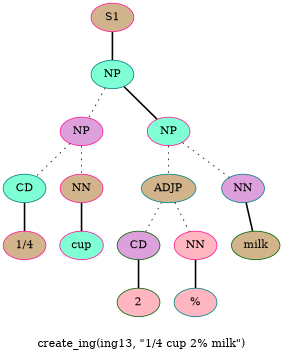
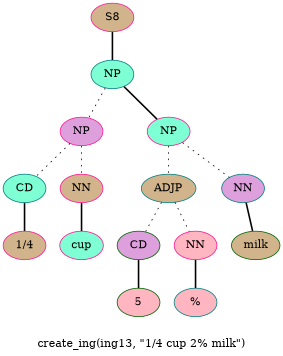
node "S1": label "S1" -> "S8"
node "2": label "2" -> "5"
